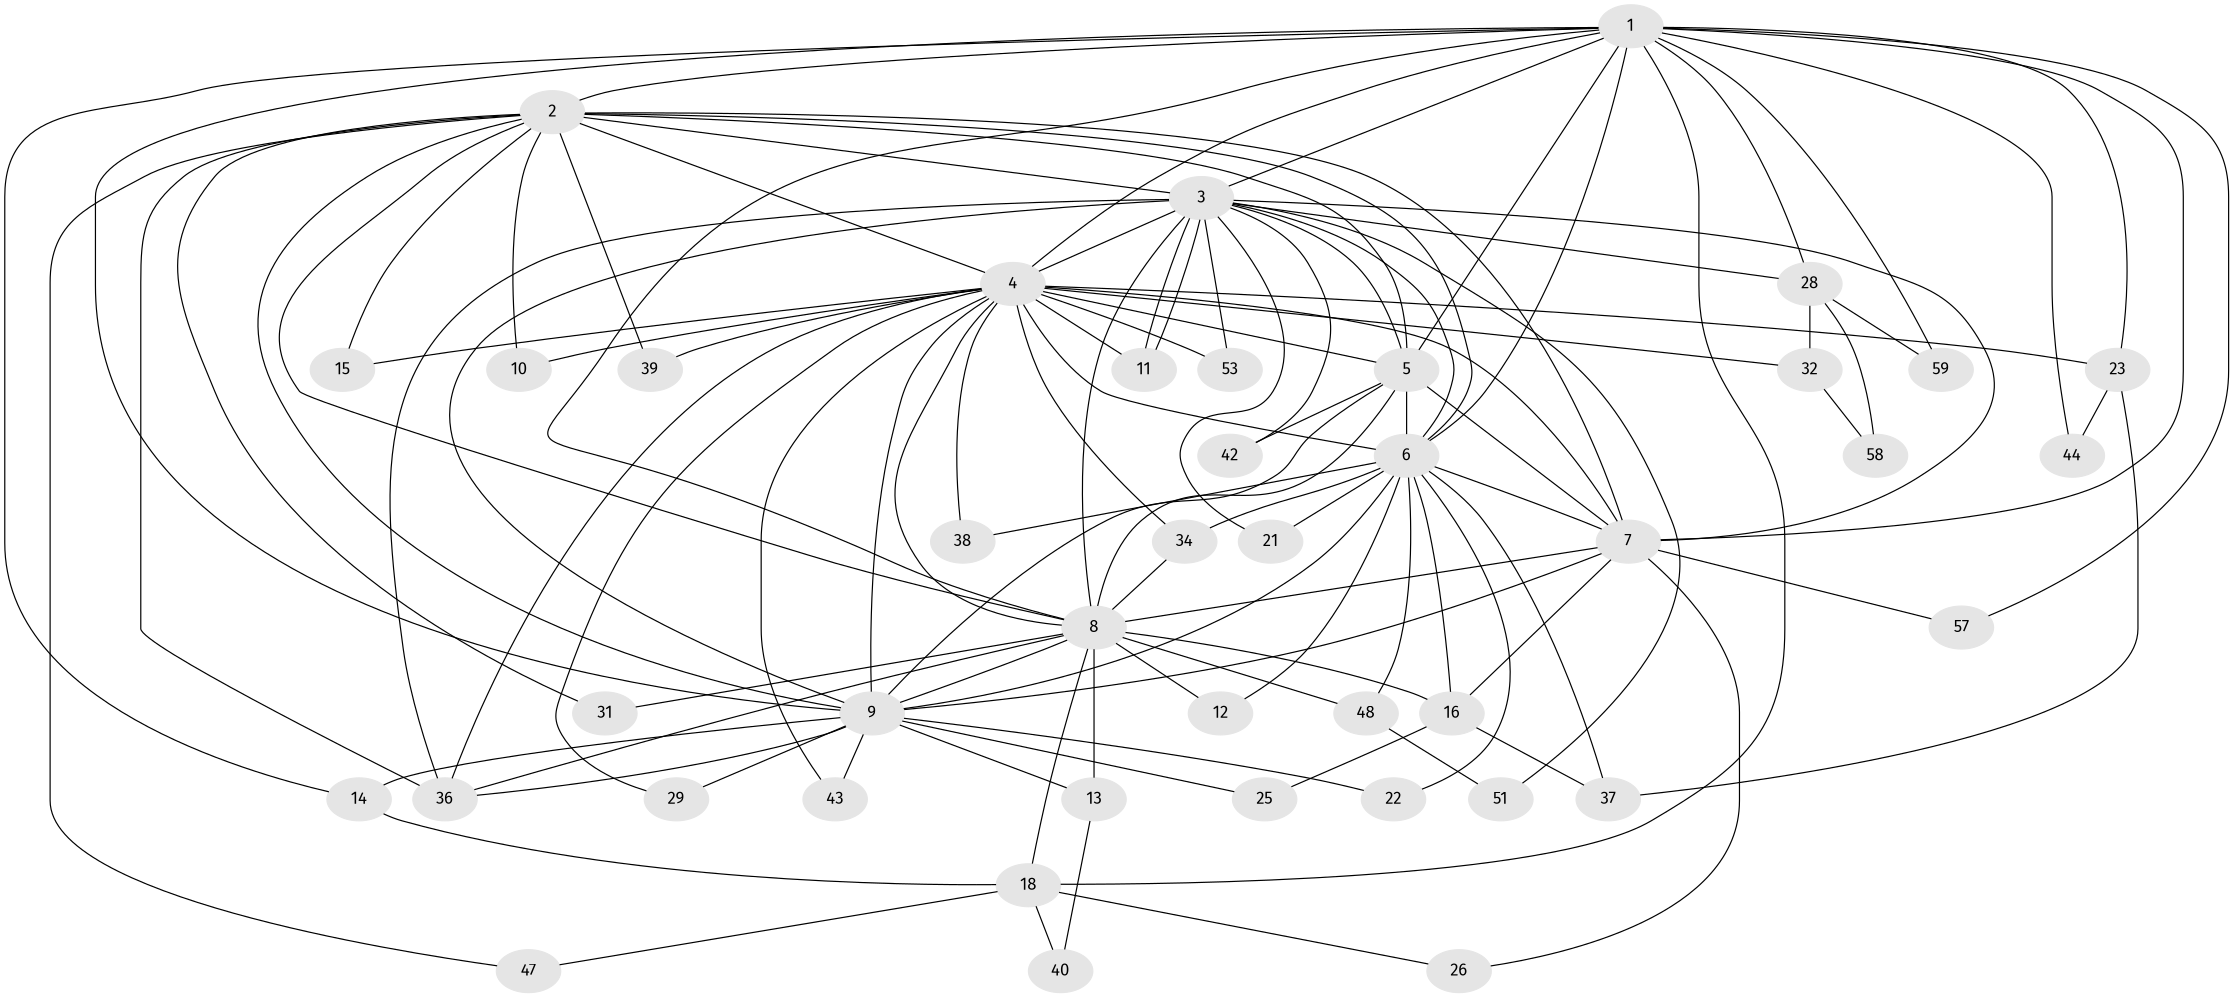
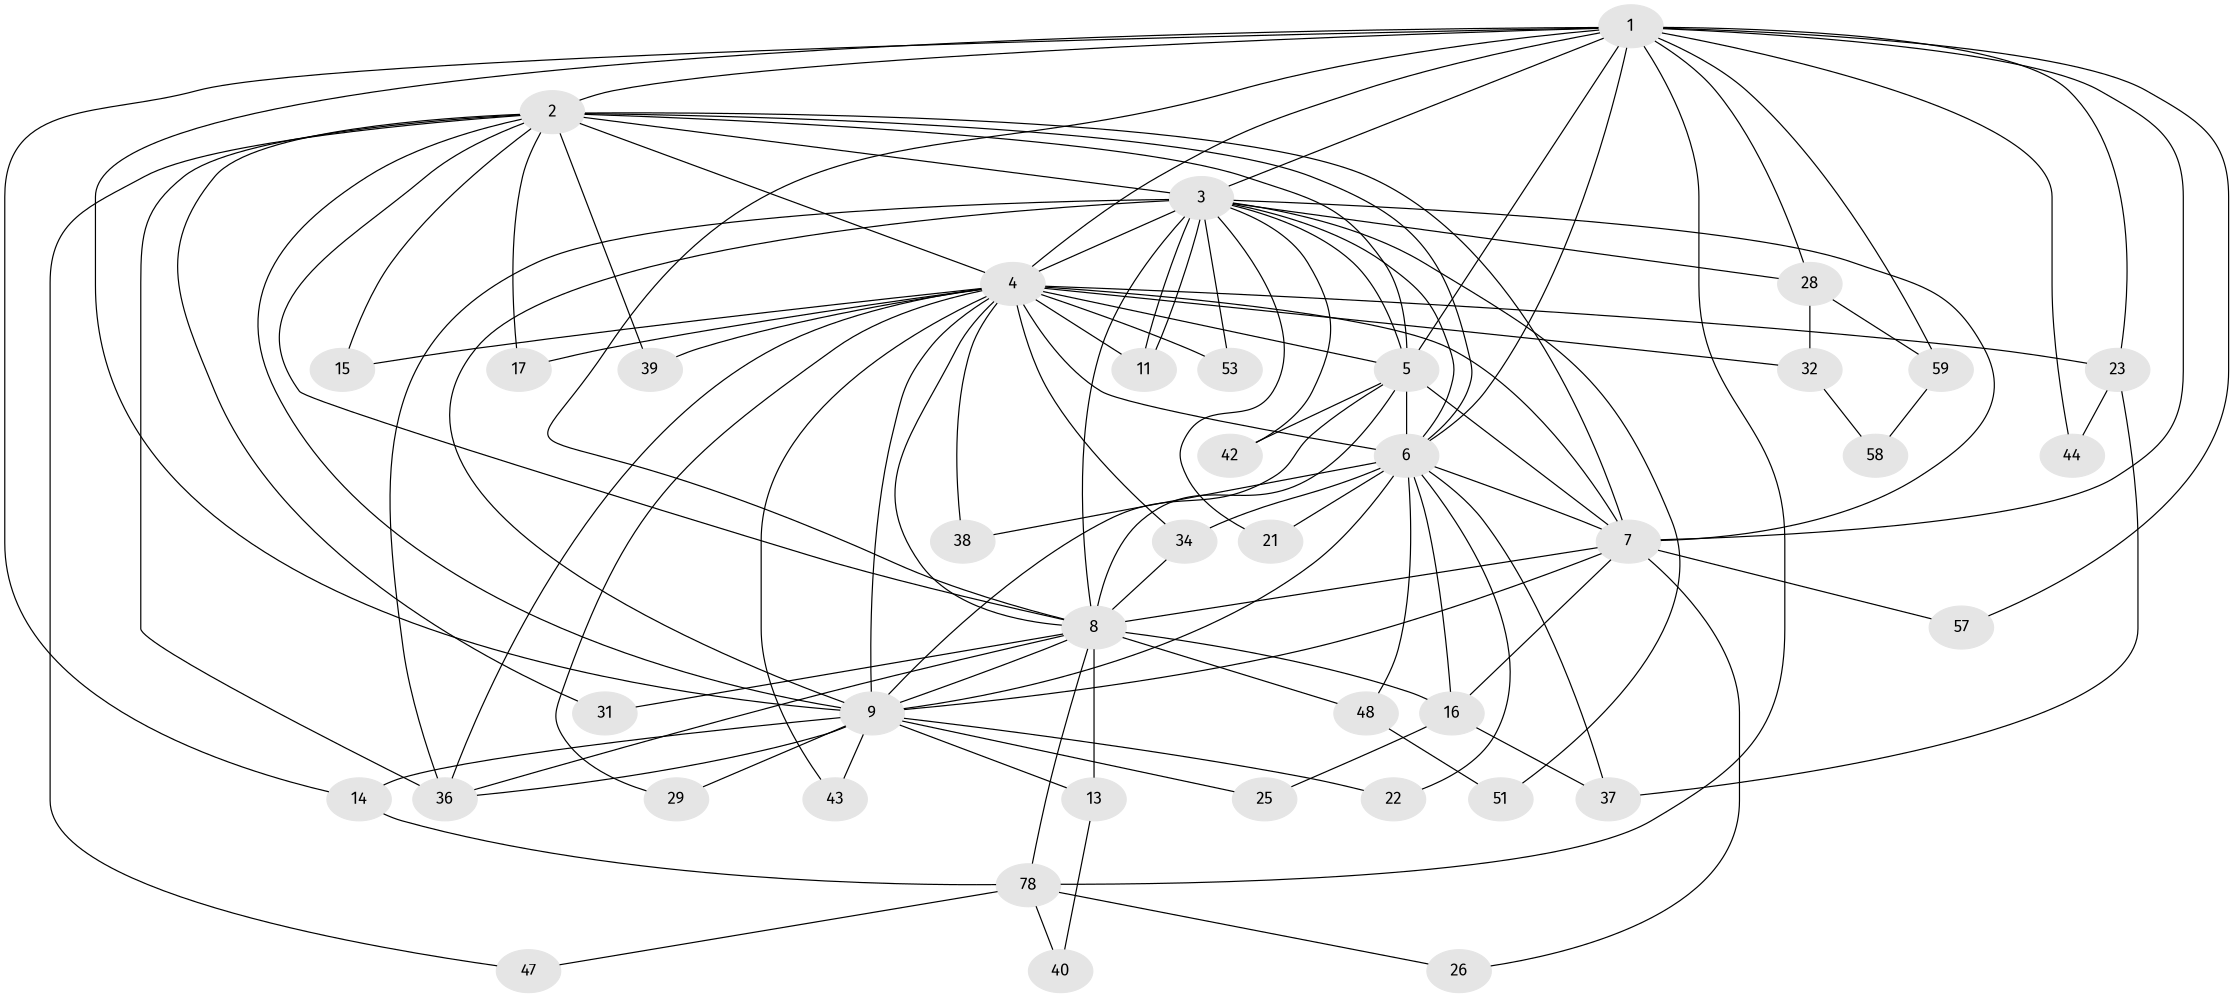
edge "28" -- "58": now "59" -- "58"
node "10": label "10" -> "17"
node "12": removed
node "18": label "18" -> "78"
